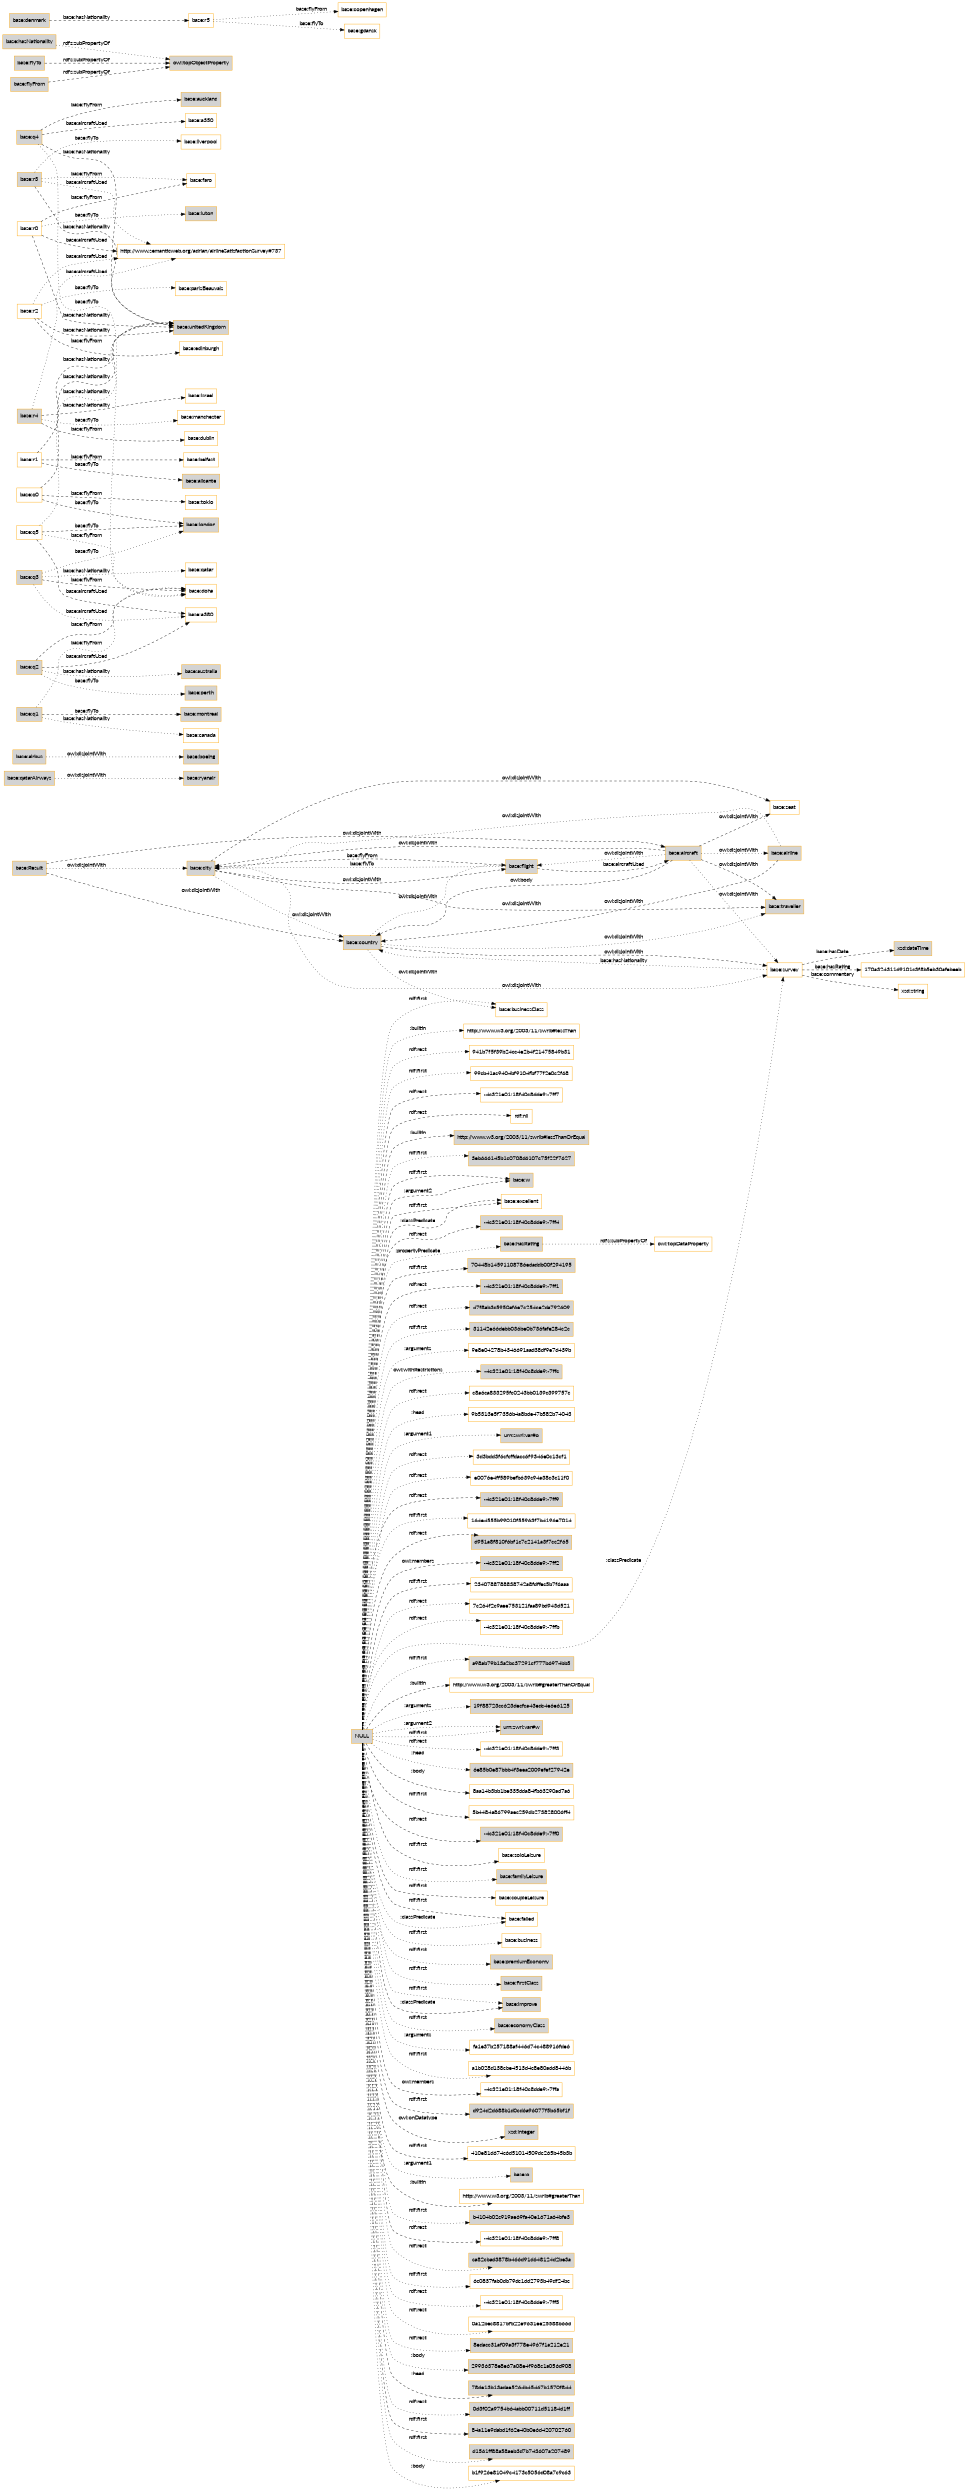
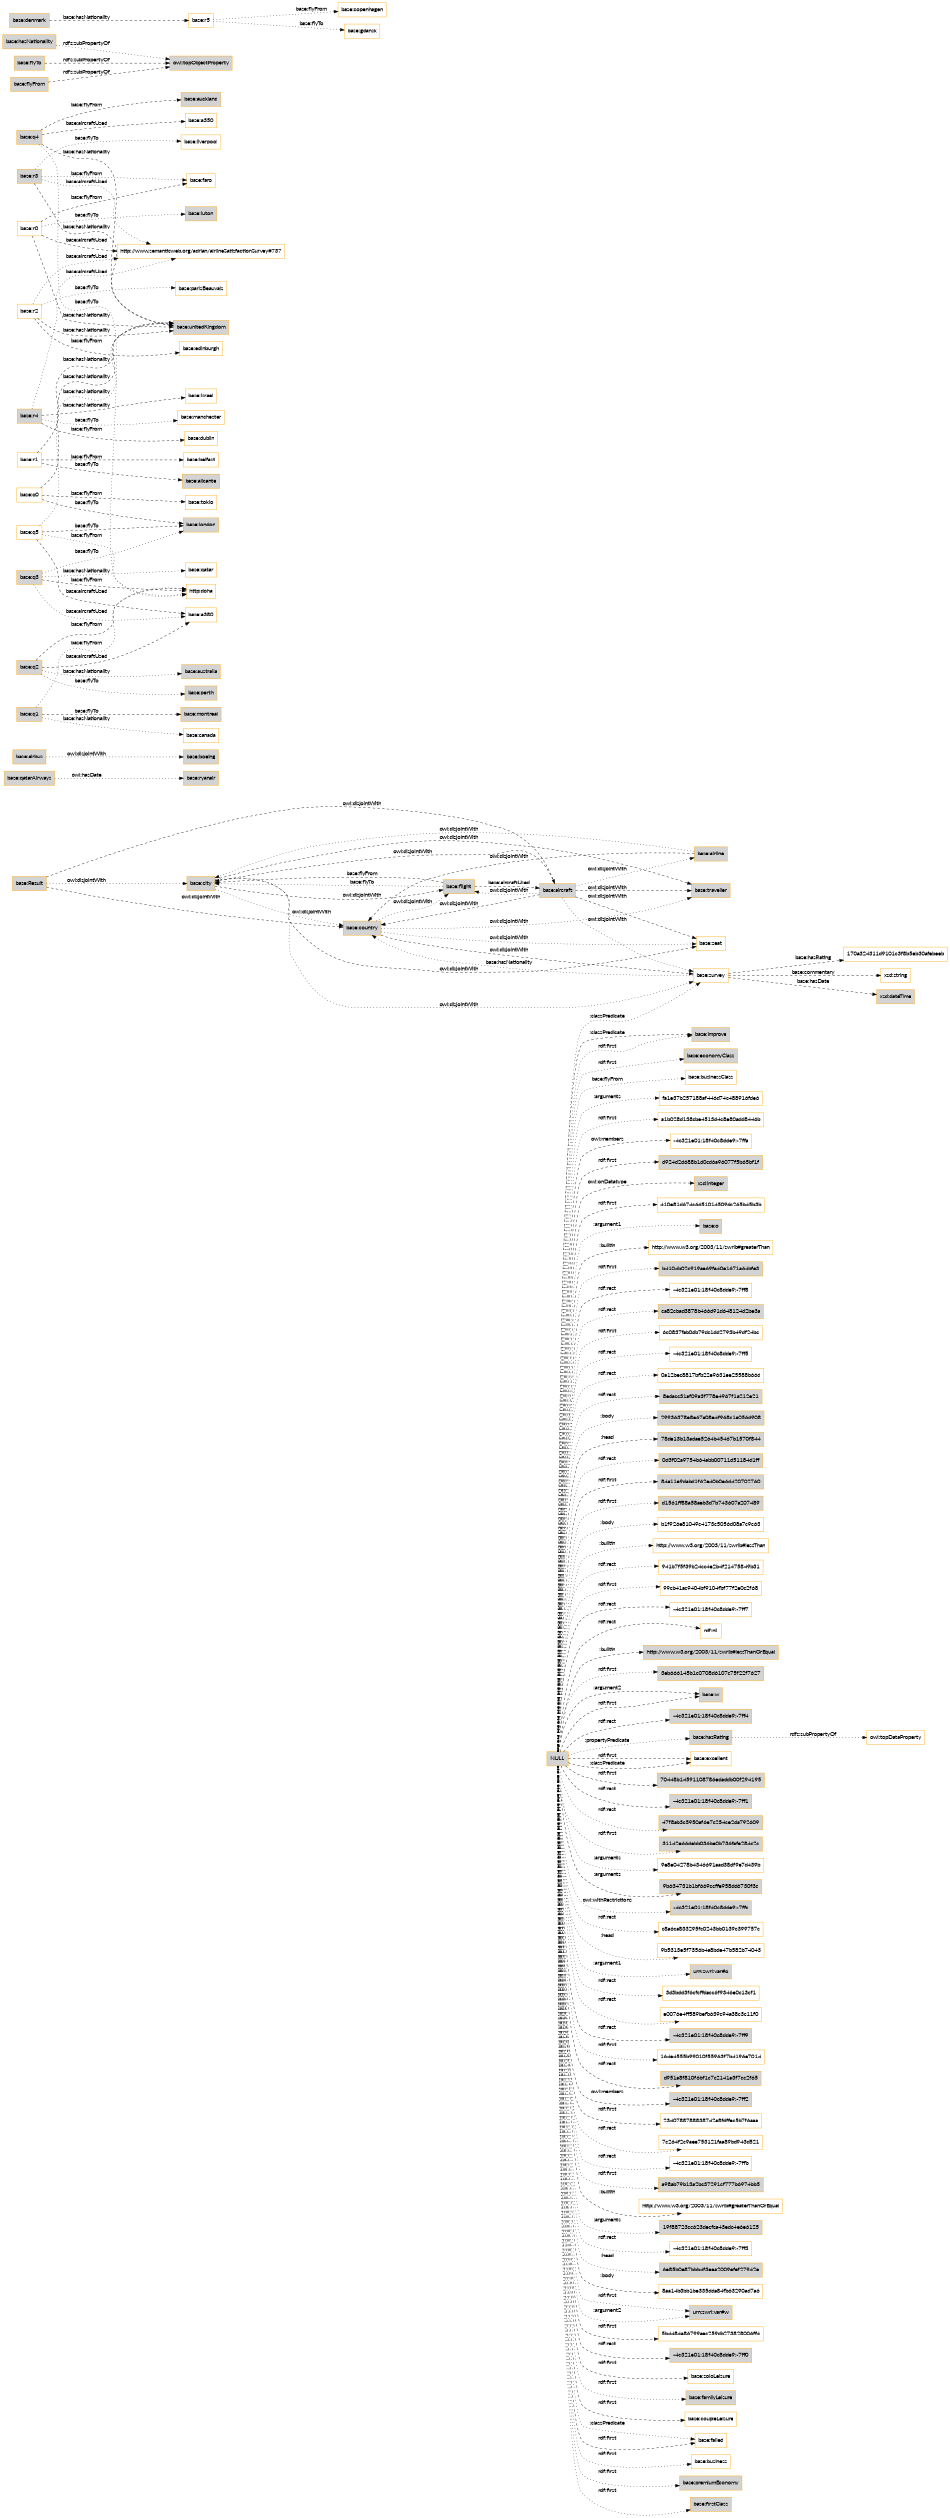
node "base:doha": label "base:doha" -> "http:doha"
edge "base:qatarAirways" -> "base:ryanair": label "owl:disjointWith" -> "owl:hasDate"
edge "base:aircraft" -> "base:country": label "owl:body" -> "owl:disjointWith"
edge "base:country" -> "base:businessClass": now "base:country" -> "base:seat"
edge "NULL" -> "base:businessClass": label "rdf:first" -> "base:flyFrom"
node "9b634731b1bf669ccffe958dd6730f3d": added
